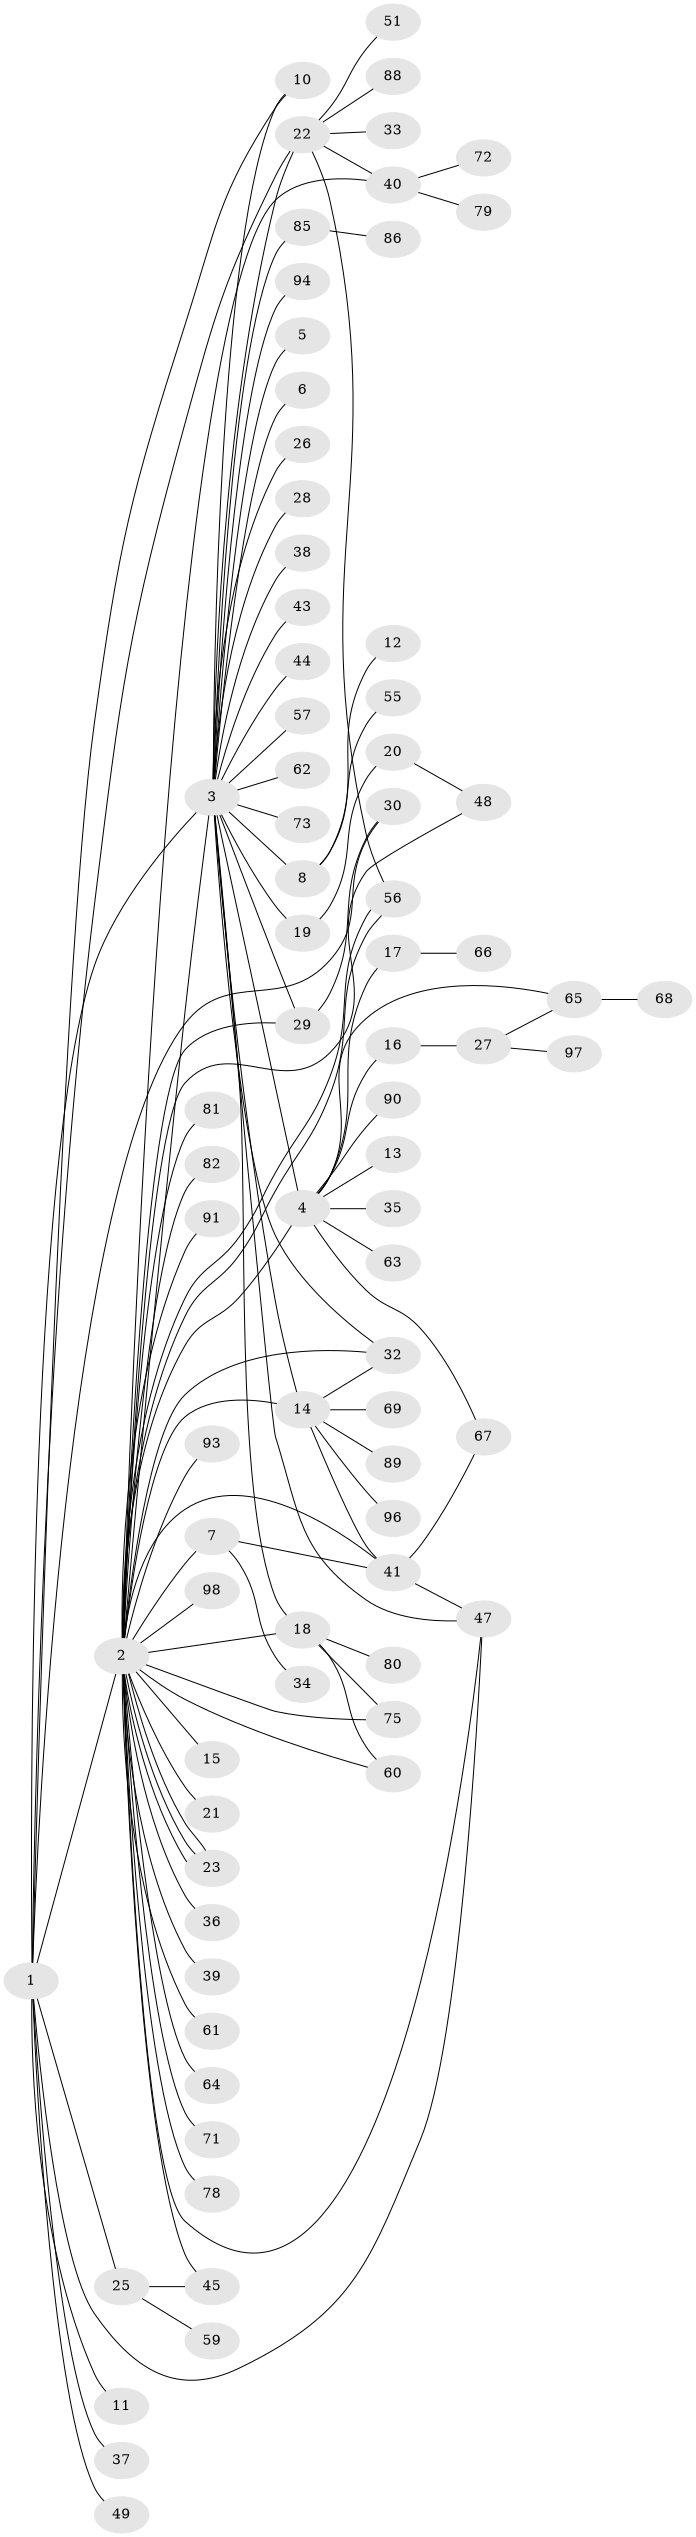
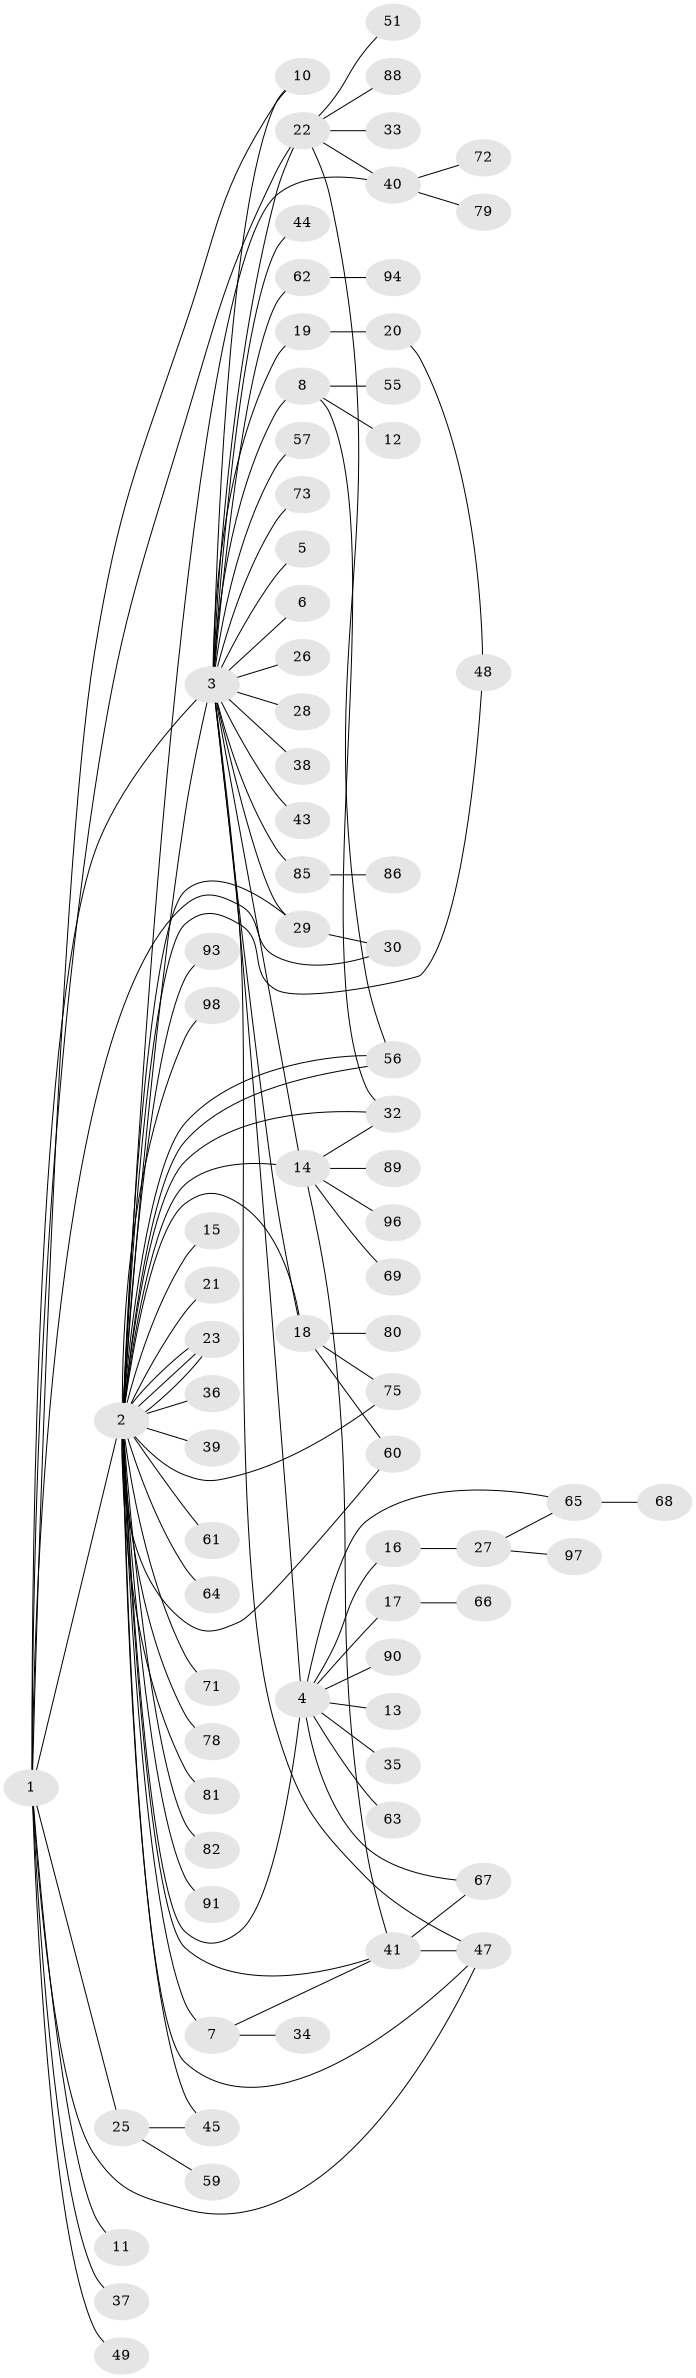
edge "94" -- "3": now "94" -- "62"
edge "3" -- "32": now "8" -- "32"
